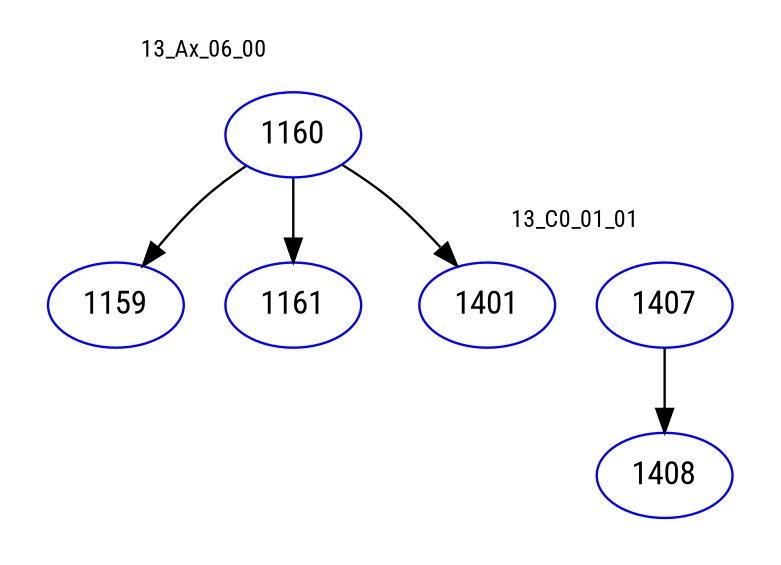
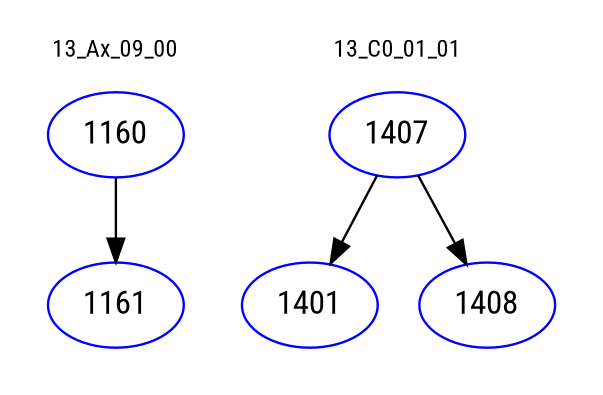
cluster "13_Ax_06_00": label "13_Ax_06_00" -> "13_Ax_09_00"
edge "1160" -> "1401": now "1407" -> "1401"
node "1159": removed
